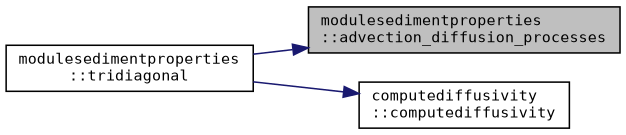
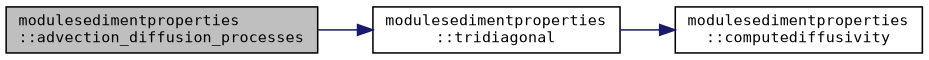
edge "modulesedimentproperties ::tridiagonal" -> "modulesedimentproperties ::advection_diffusion_processes": reversed
node "computediffusivity ::computediffusivity": label "computediffusivity ::computediffusivity" -> "modulesedimentproperties ::computediffusivity"
